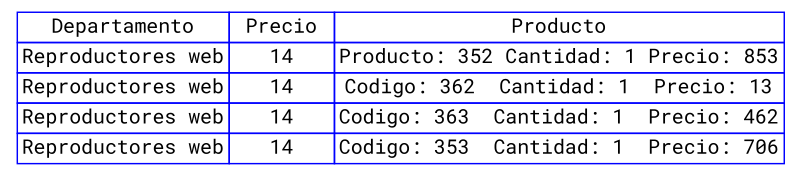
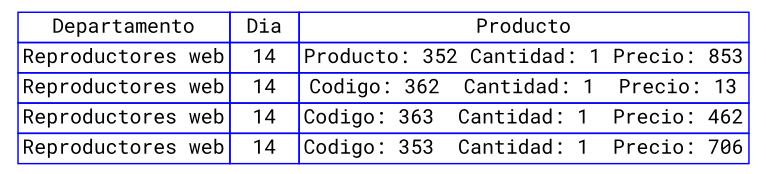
node "Departamento": text "Precio" -> "Dia"
